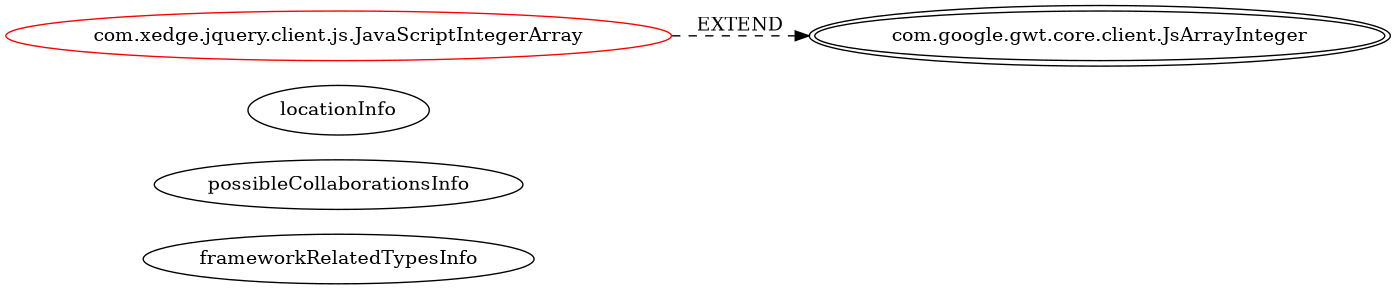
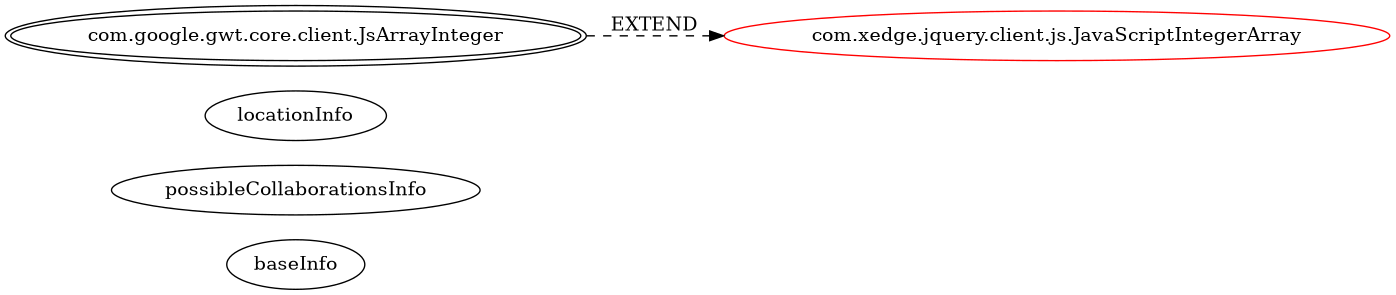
edge "com.xedge.jquery.client.js.JavaScriptIntegerArray" -> "com.google.gwt.core.client.JsArrayInteger": reversed
node "frameworkRelatedTypesInfo": removed
node "baseInfo": added
